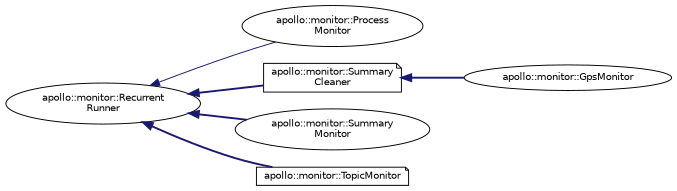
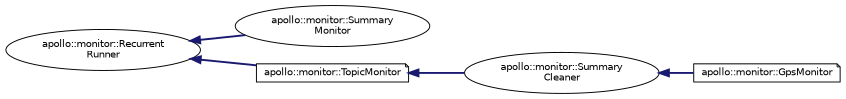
node "apollo::monitor::Process Monitor": removed
node "apollo::monitor::Summary Cleaner": shape note -> ellipse
node "apollo::monitor::GpsMonitor": shape ellipse -> note
edge "apollo::monitor::Summary Cleaner" -> "apollo::monitor::Recurrent Runner": now "apollo::monitor::Summary Cleaner" -> "apollo::monitor::TopicMonitor"
